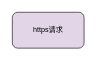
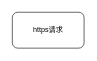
node "https请求": fillcolor #e1d5e7 -> #ffffff
